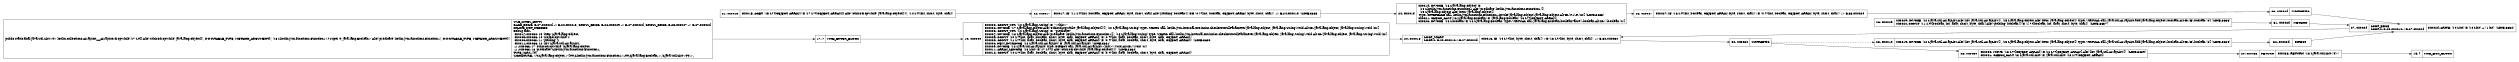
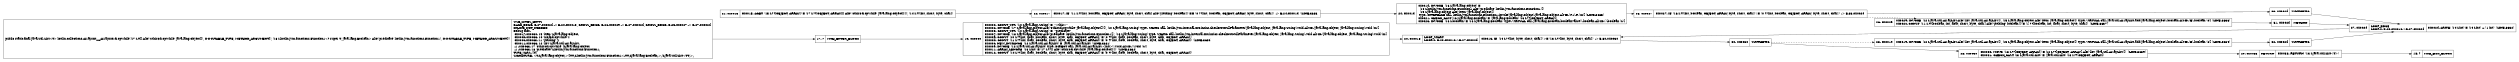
edge "25: 0x0027" -> "26: 0x0029": added
node "32: 0x002d": text "DIRECT" -> "SYNTHETIC"
